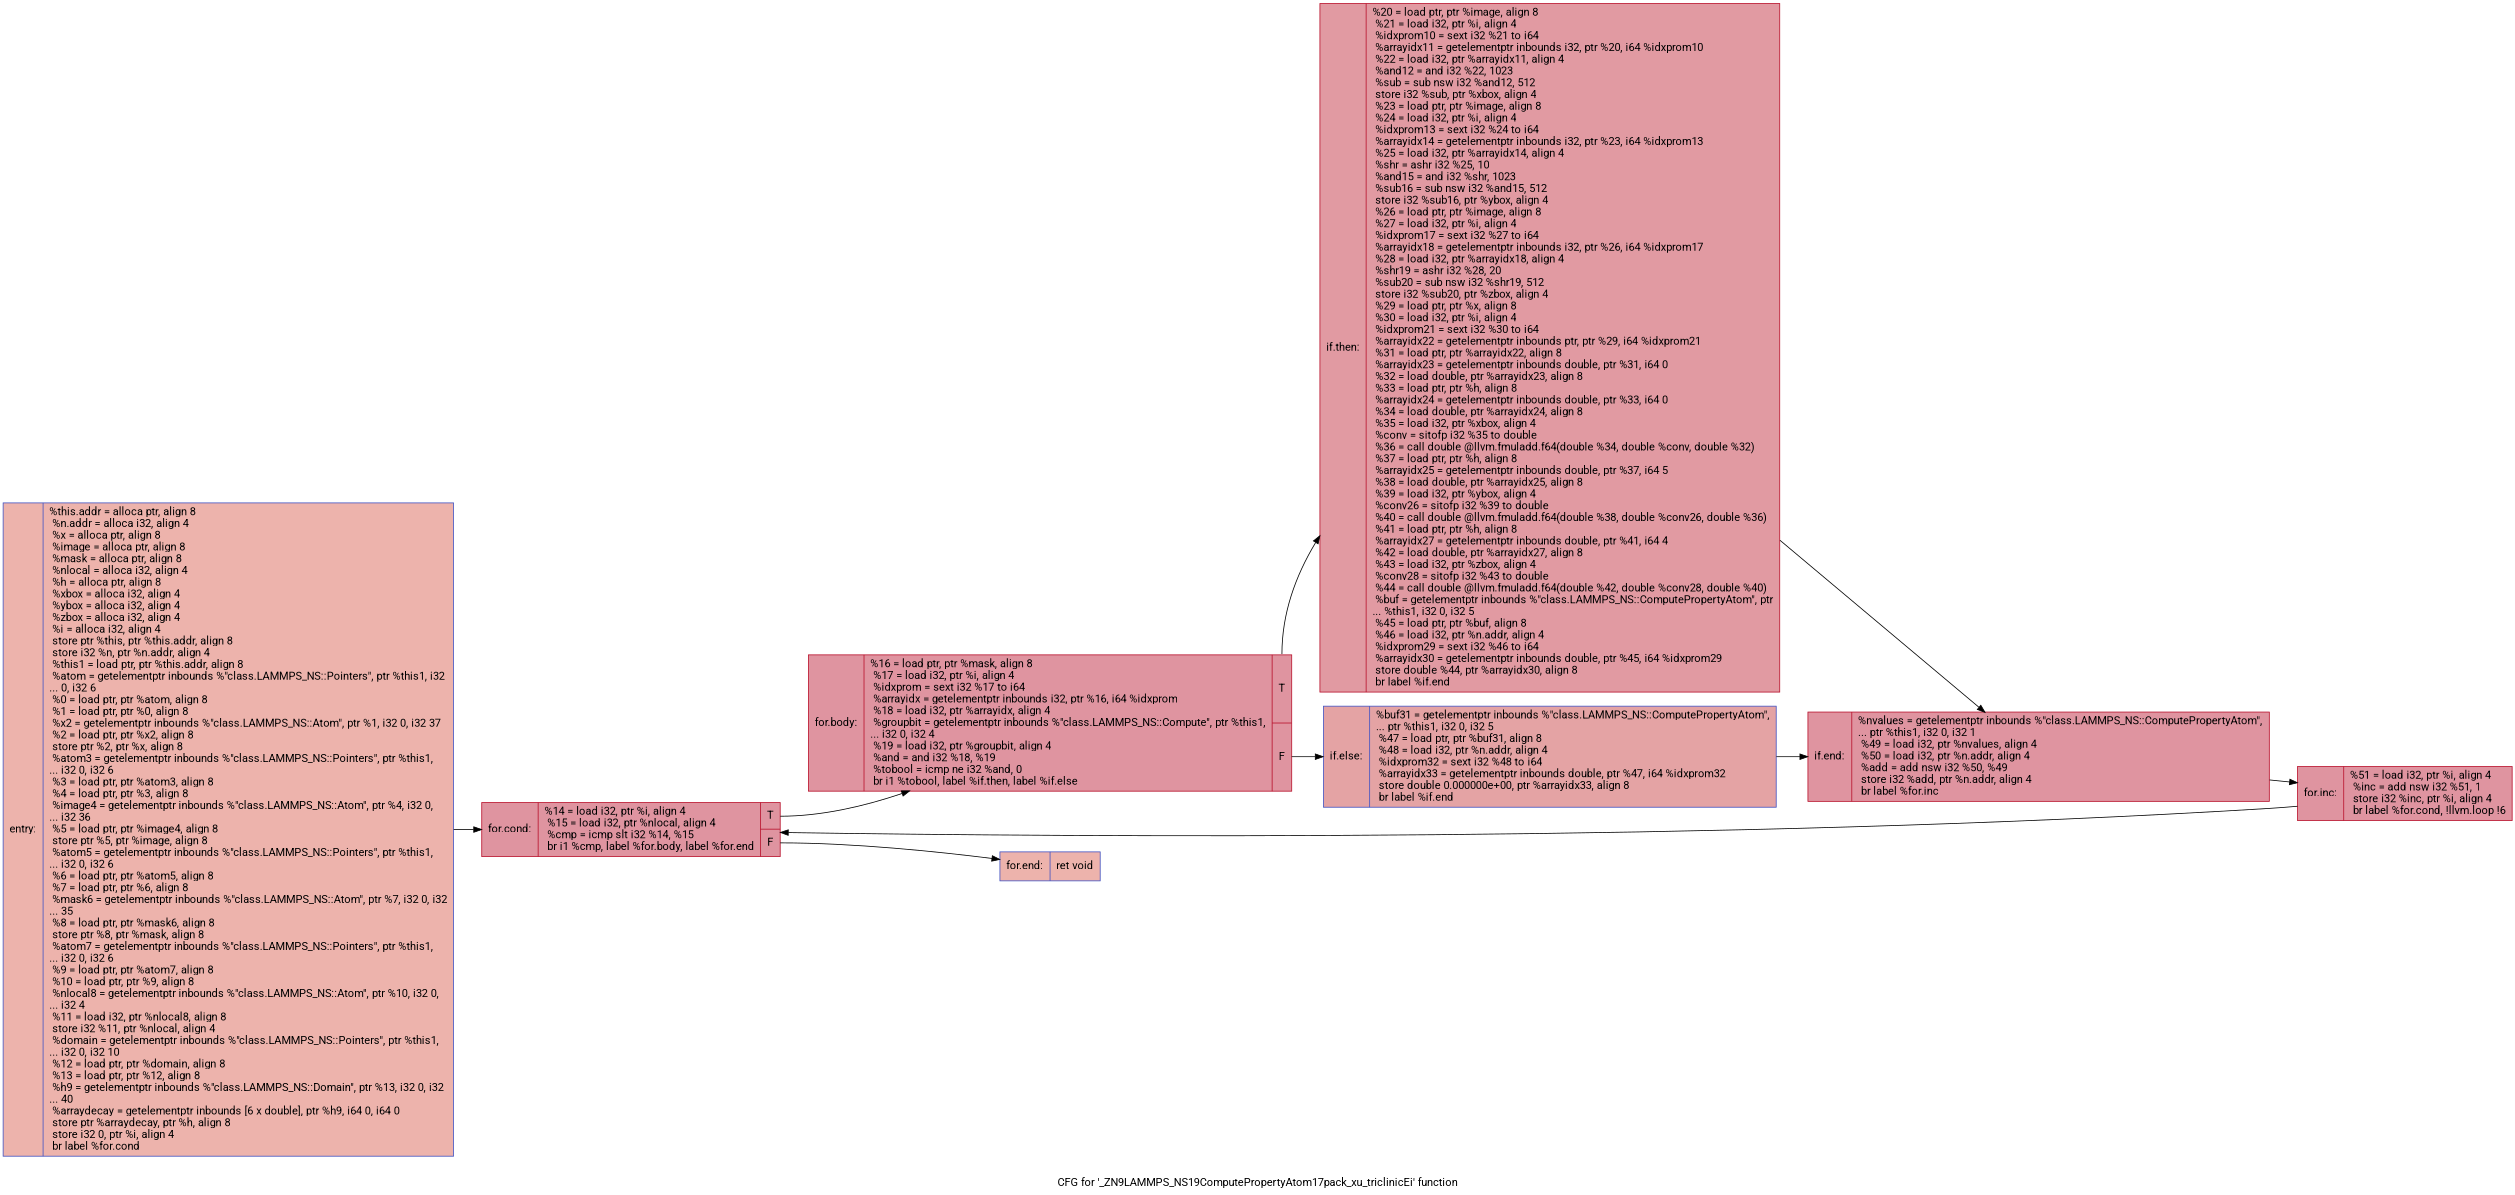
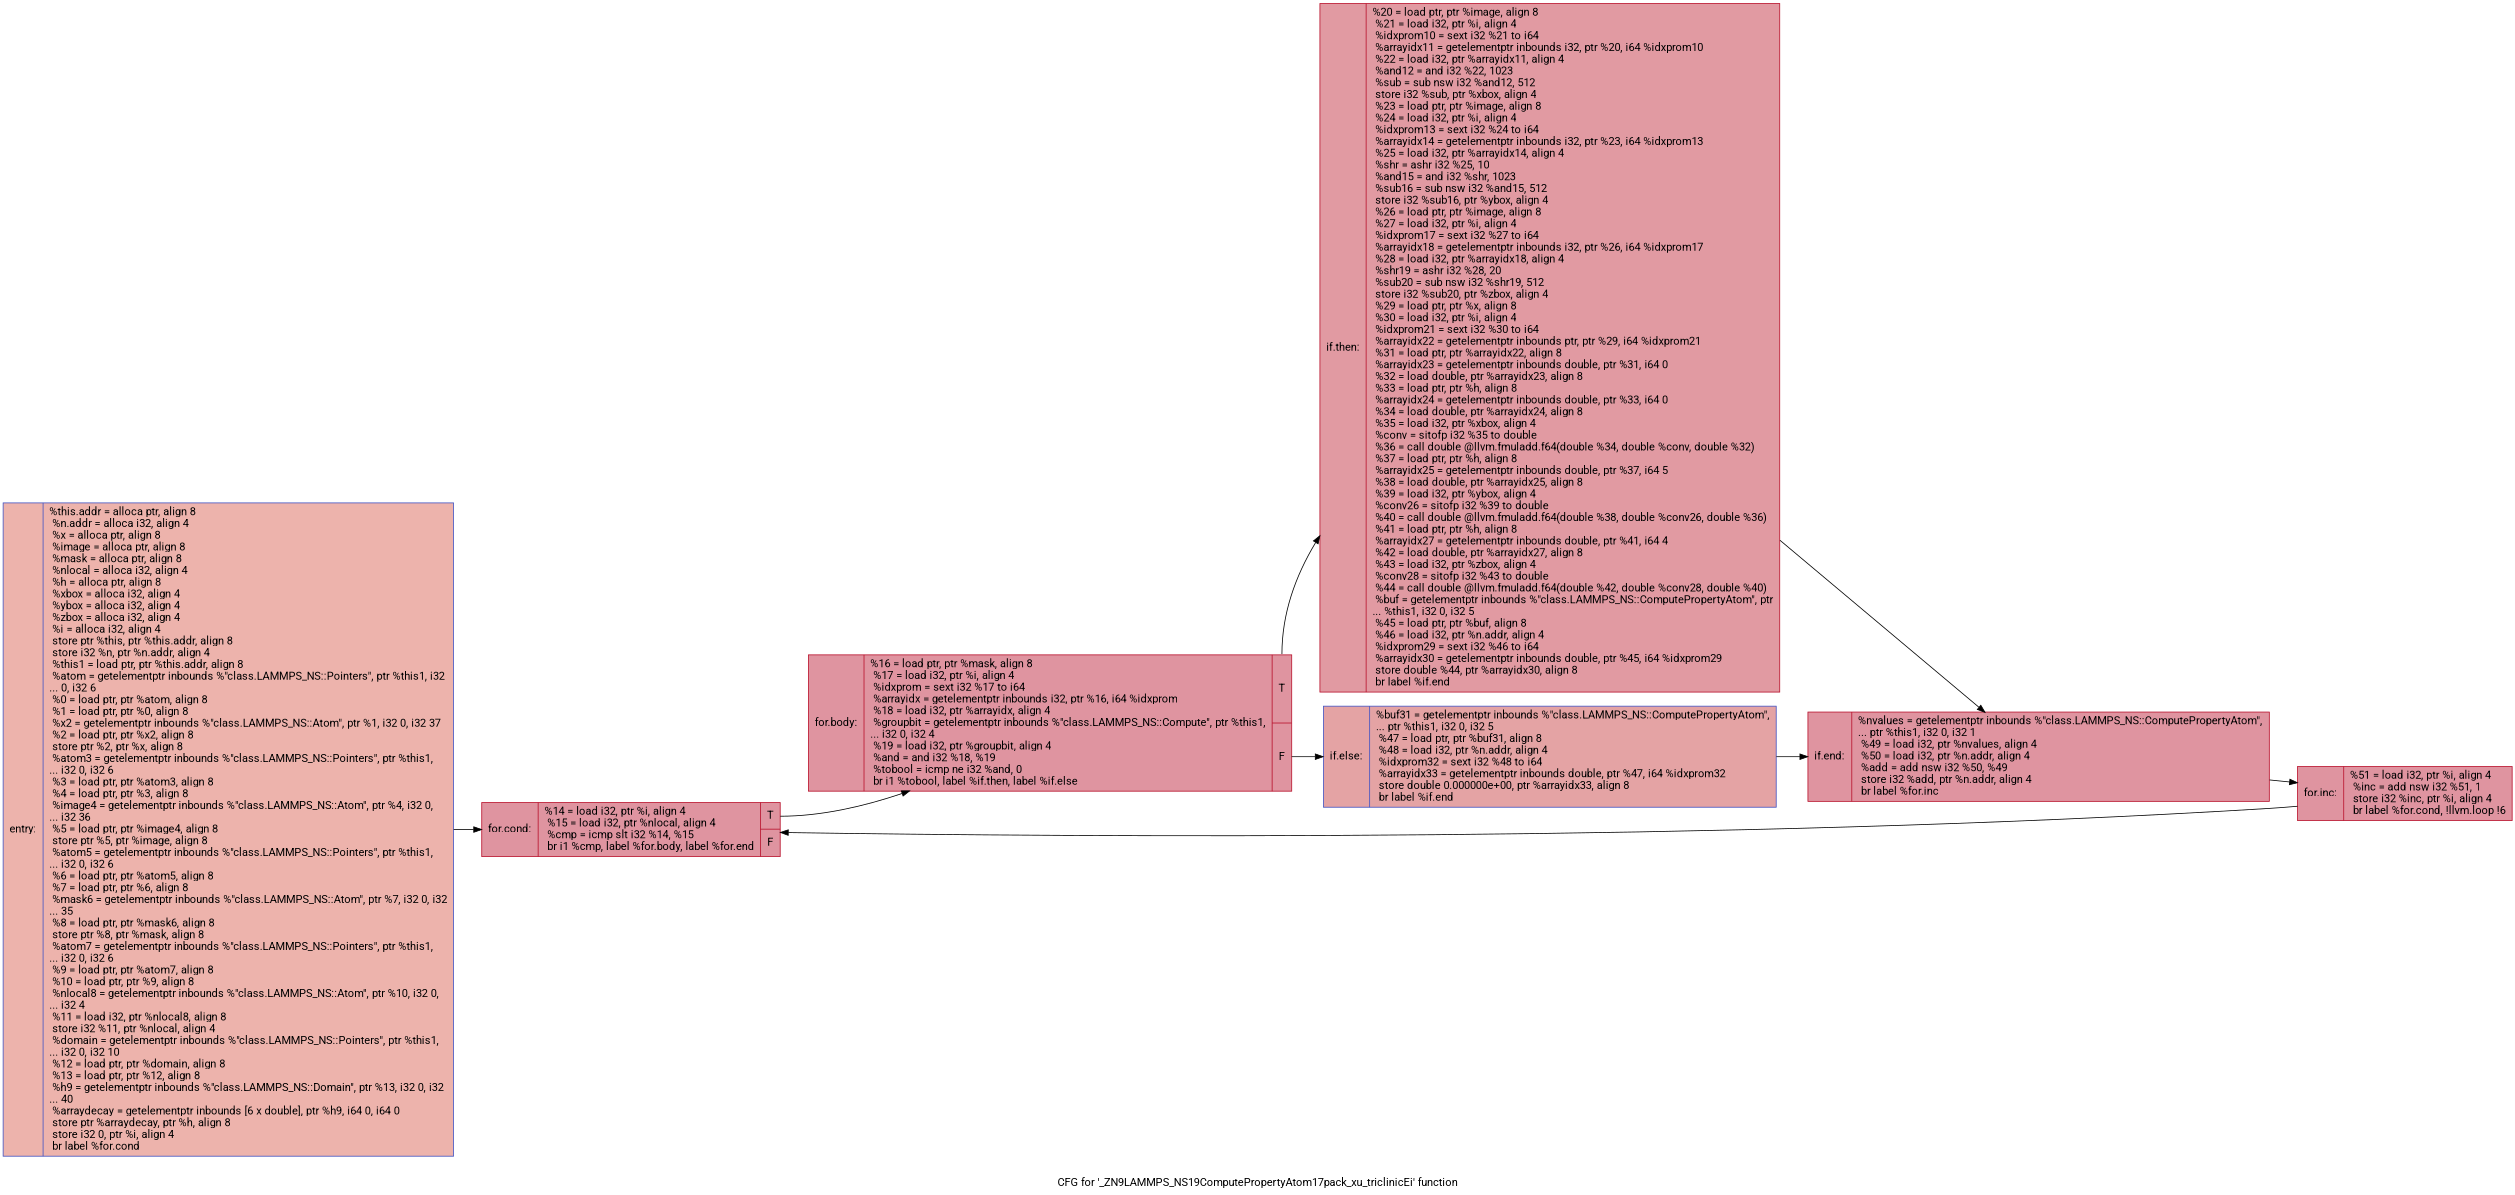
node "for.end:": removed
